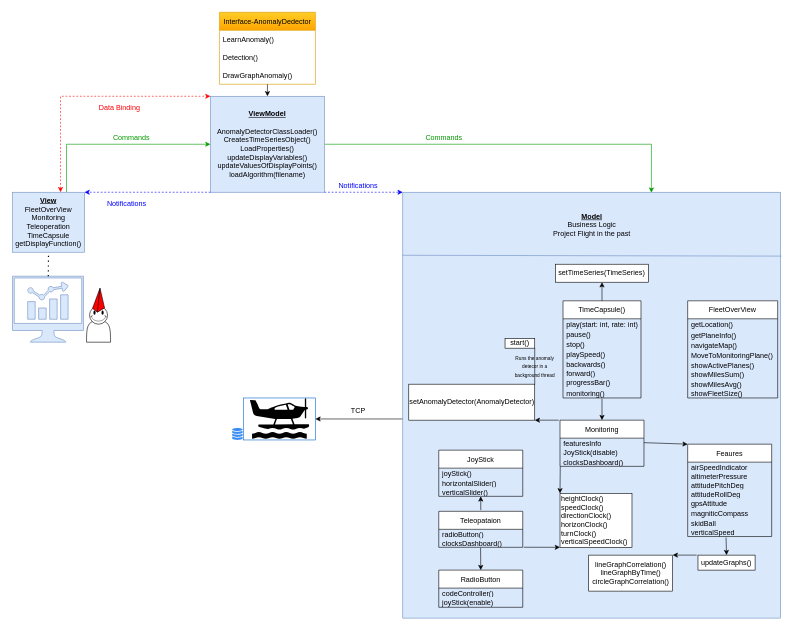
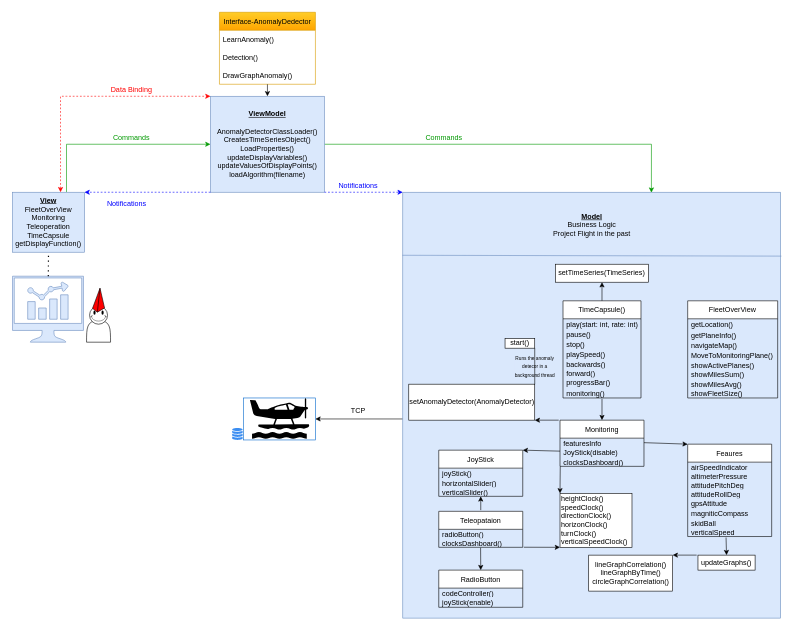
node "Data Binding": moved (119, 108) -> (131, 90)
edge "JoyStick(disable)" -> "JoyStick": added
